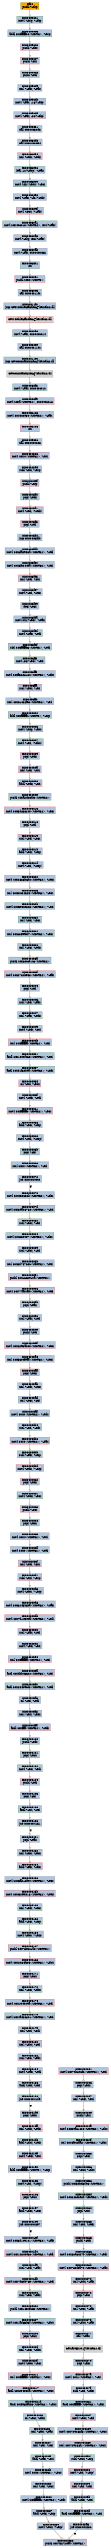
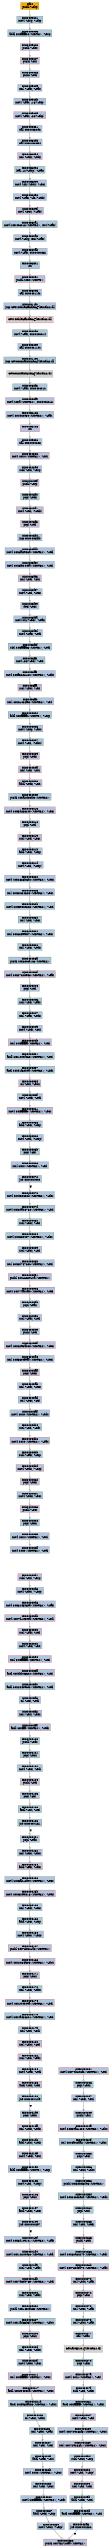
node "0x004040cf xorl %edi, %esi": removed
edge "0x004040e0 xorl %eax, %edi" -> "0x004040e2 movl %edi, %esi": added
